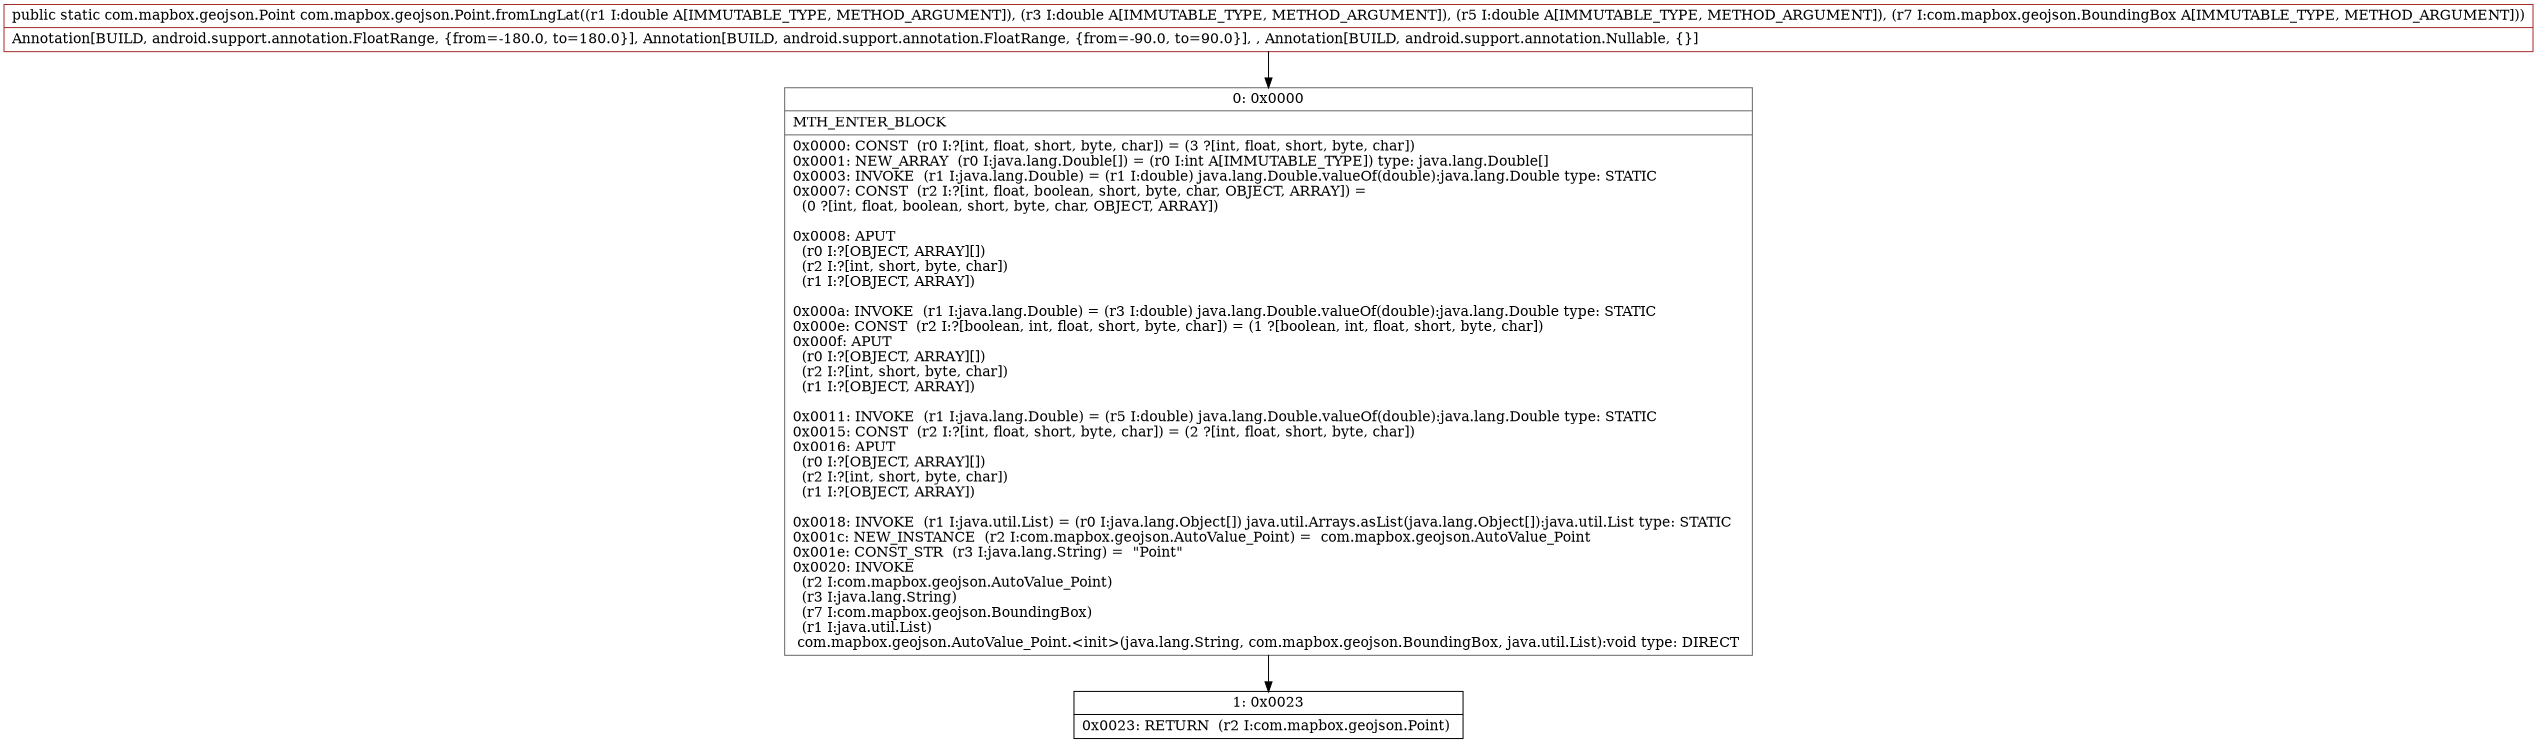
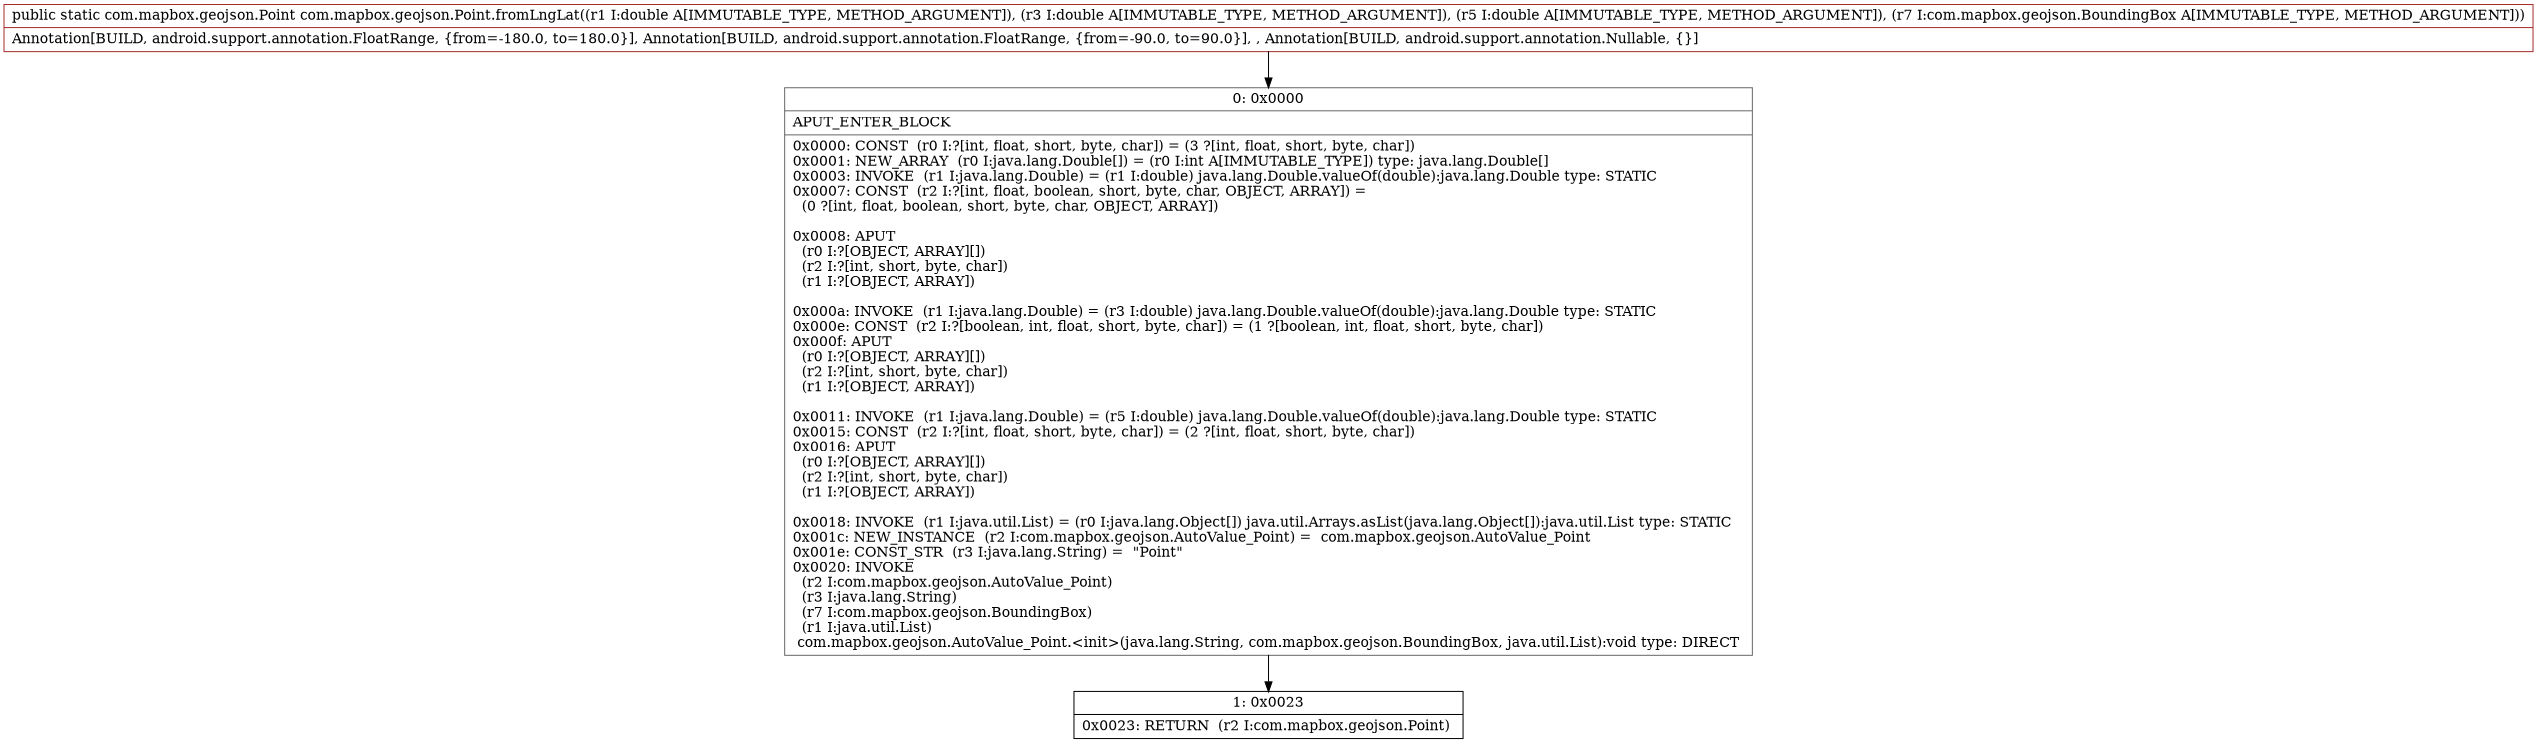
node "0: 0x0000": text "MTH_ENTER_BLOCK" -> "APUT_ENTER_BLOCK"
